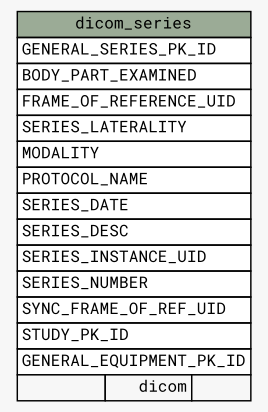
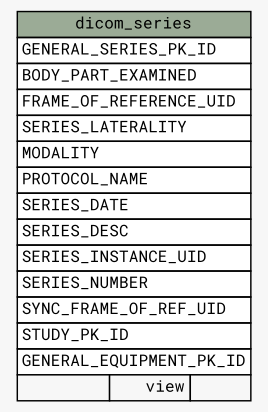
node "dicom_series": text "dicom" -> "view"
